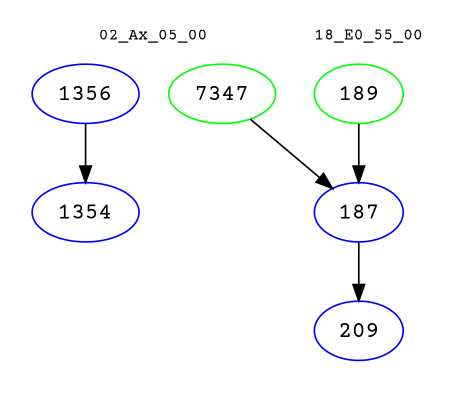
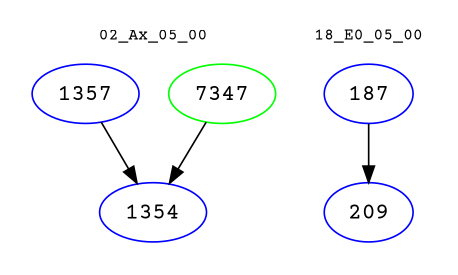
cluster "18_E0_55_00": label "18_E0_55_00" -> "18_E0_05_00"
node "1356": label "1356" -> "1357"
node "189": removed
edge "7347" -> "187": now "7347" -> "1354"
